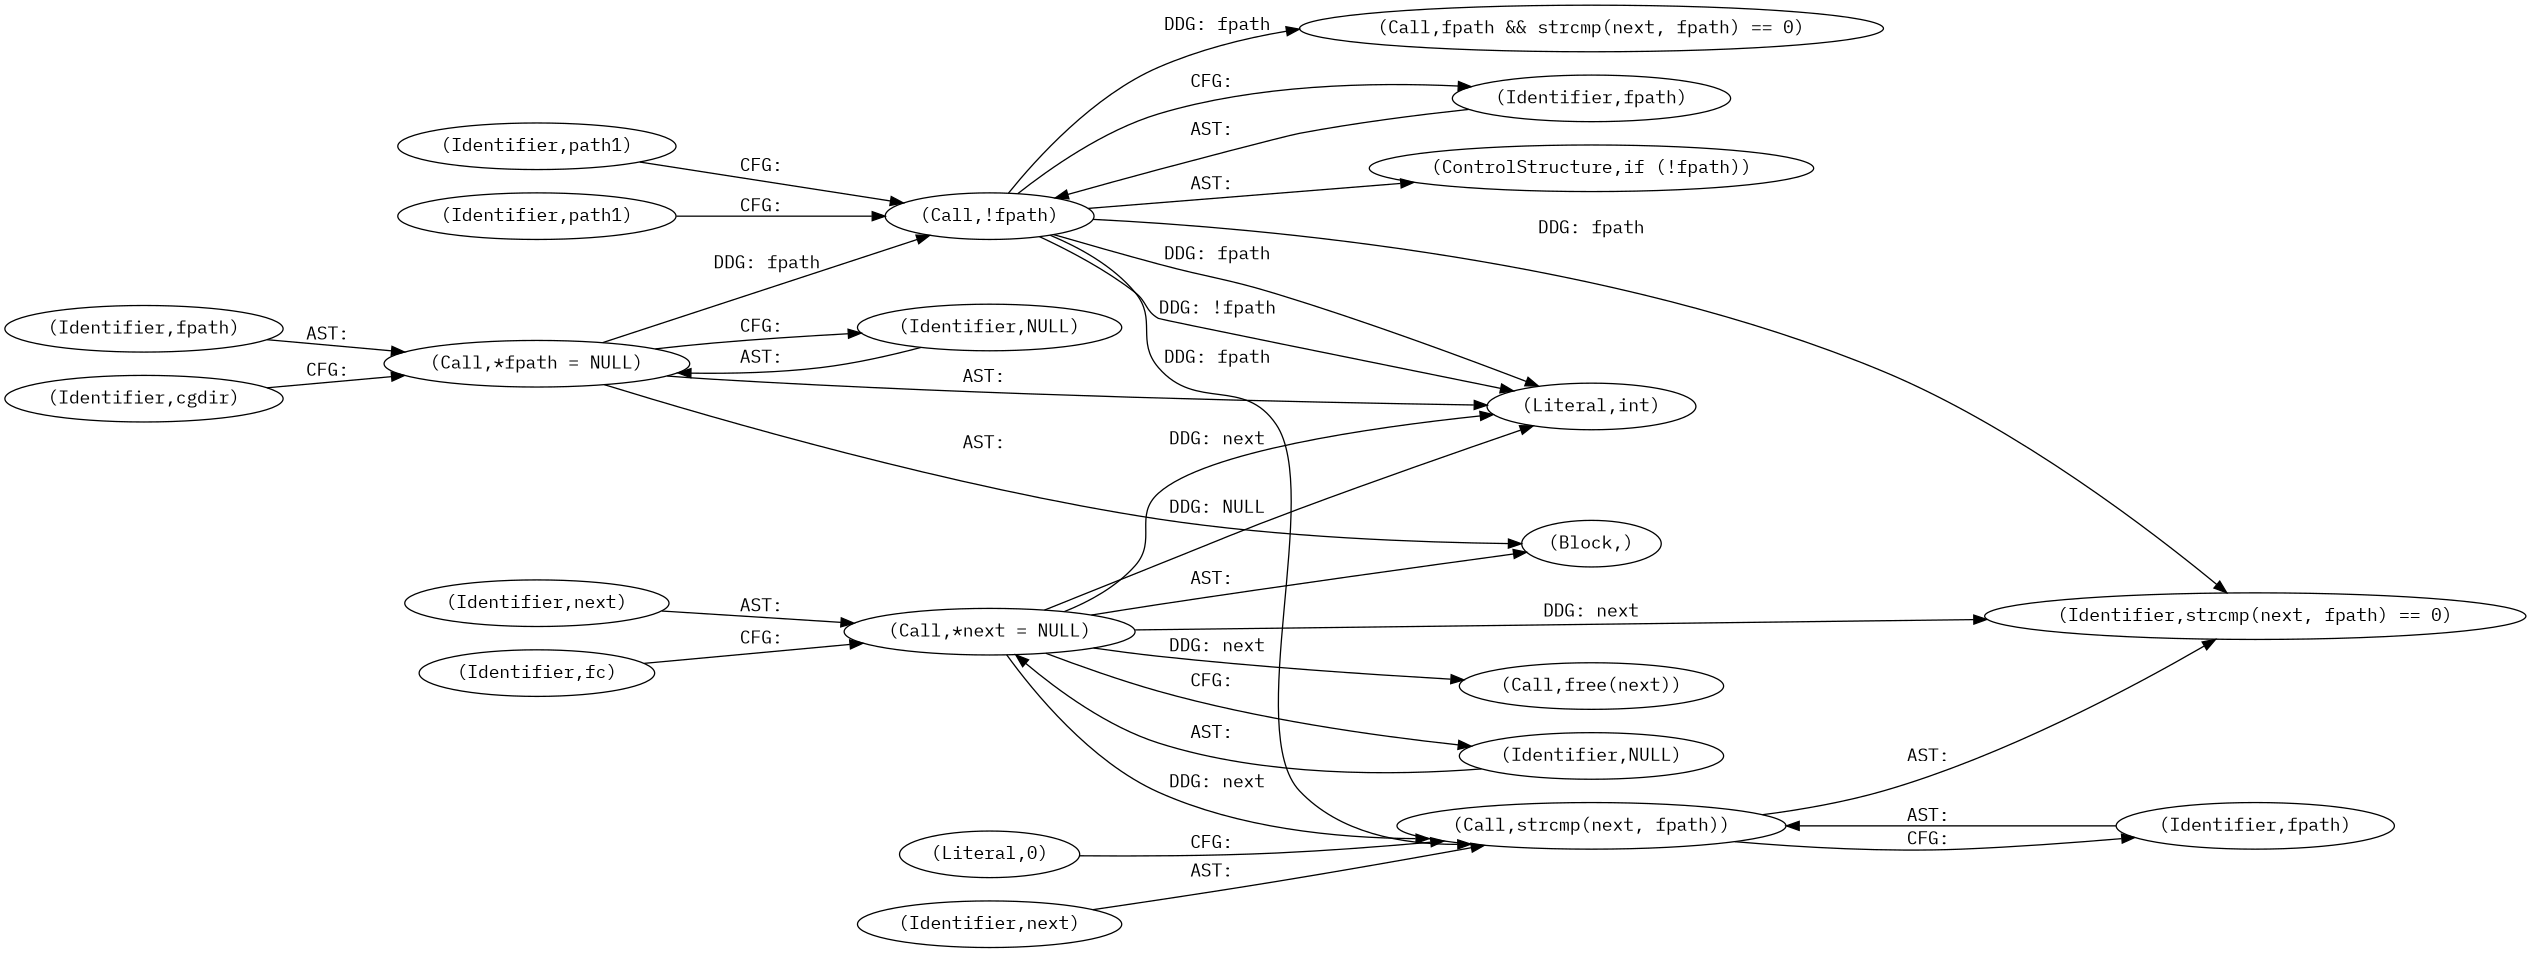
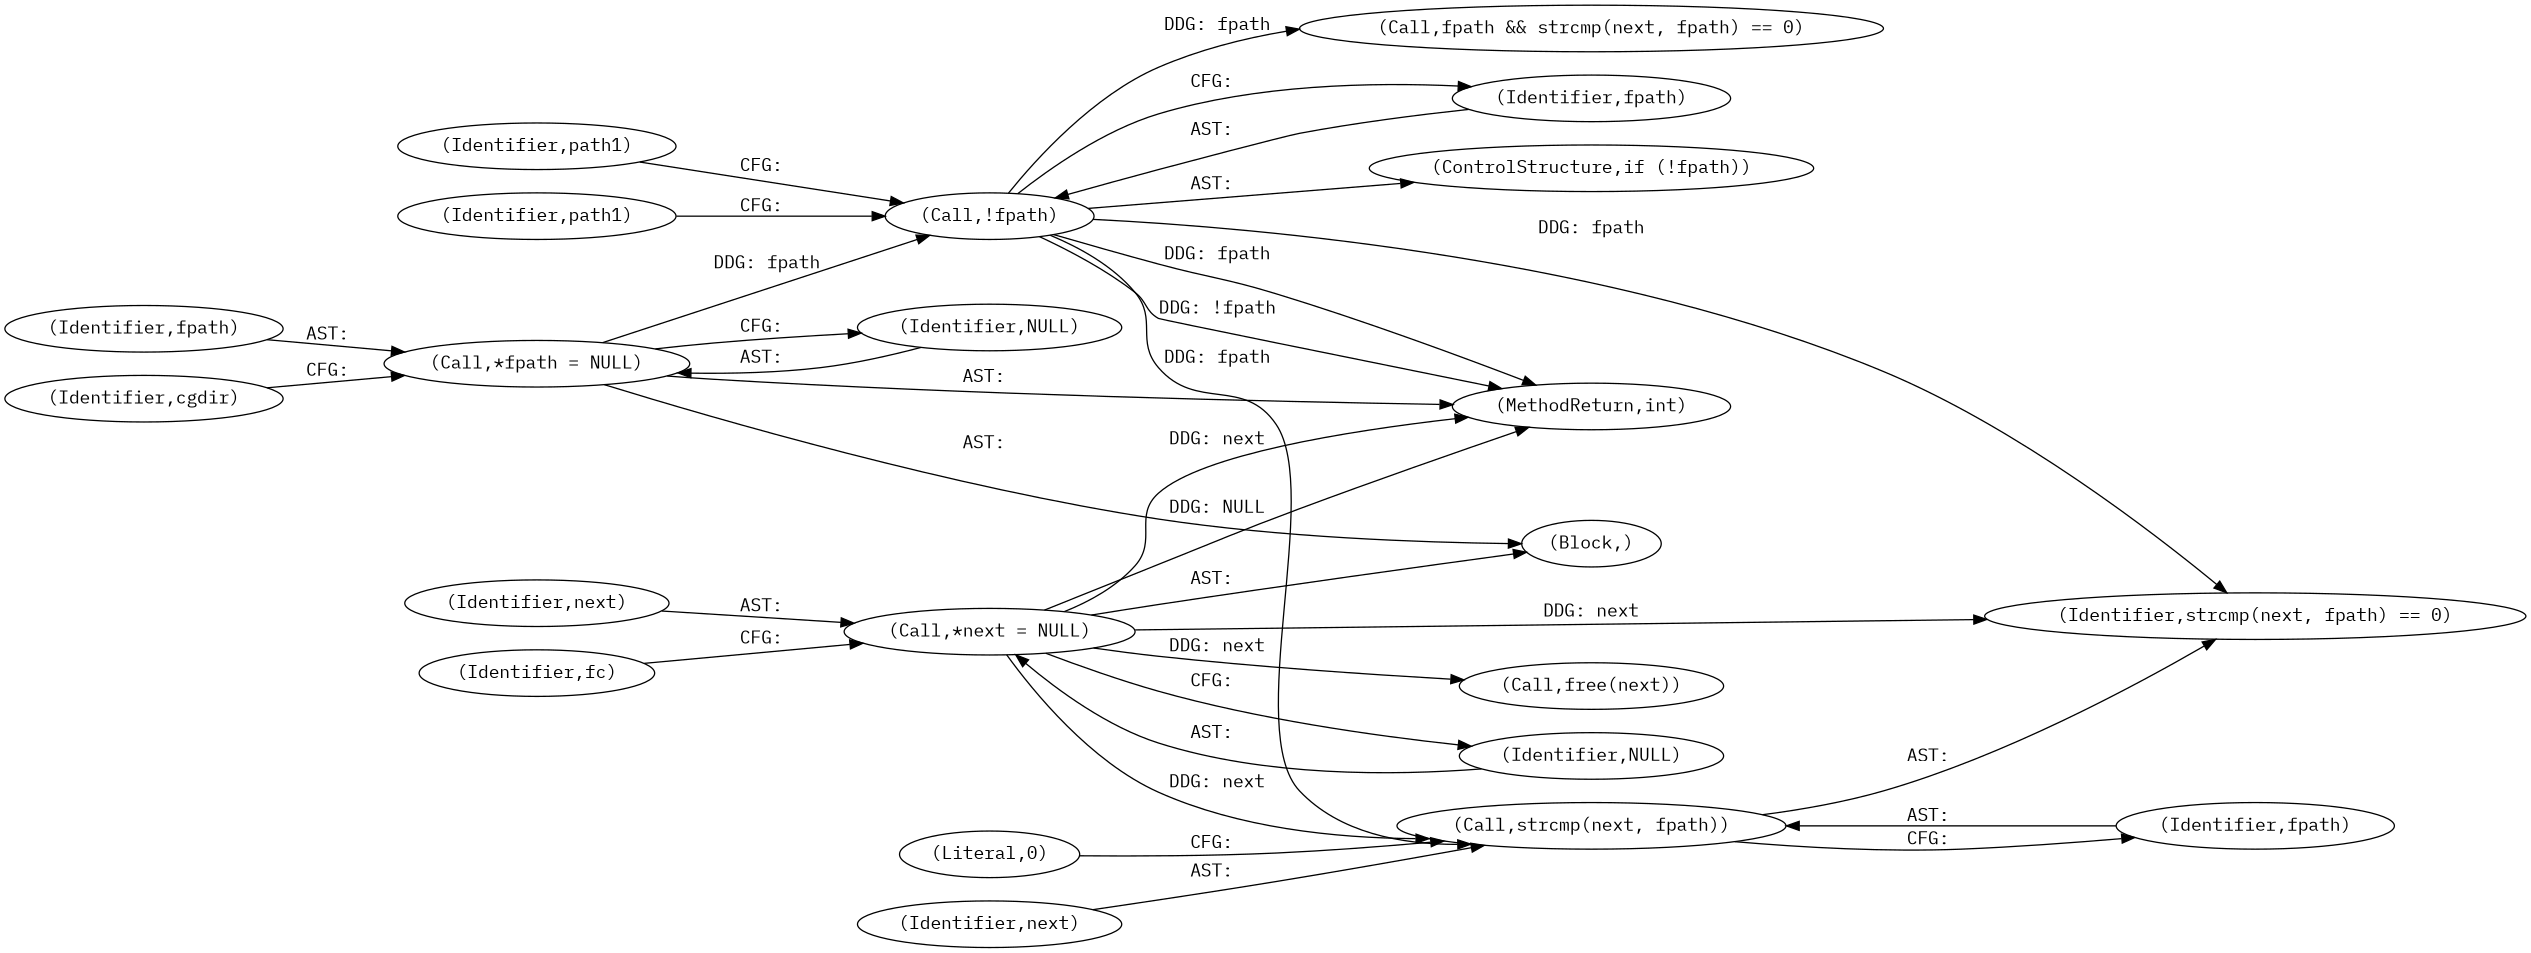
node "(Literal,int)": label "(Literal,int)" -> "(MethodReturn,int)"
